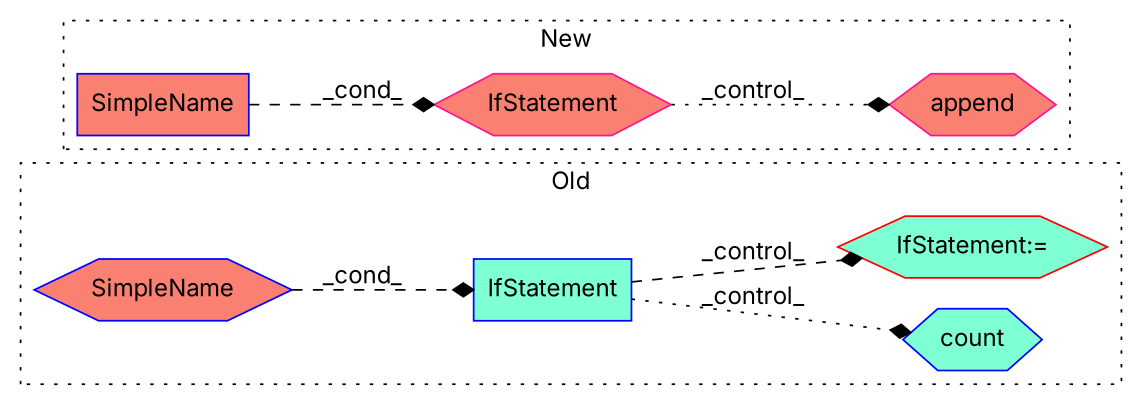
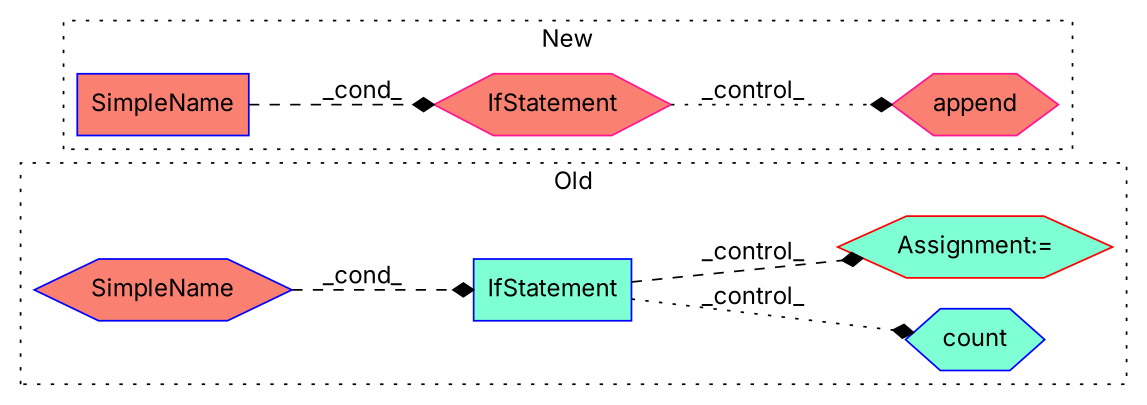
node "IfStatement:=": label "IfStatement:=" -> "Assignment:="
